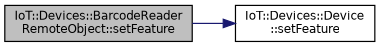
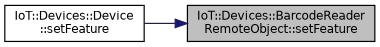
edge "IoT::Devices::BarcodeReader RemoteObject::setFeature" -> "IoT::Devices::Device ::setFeature": reversed
